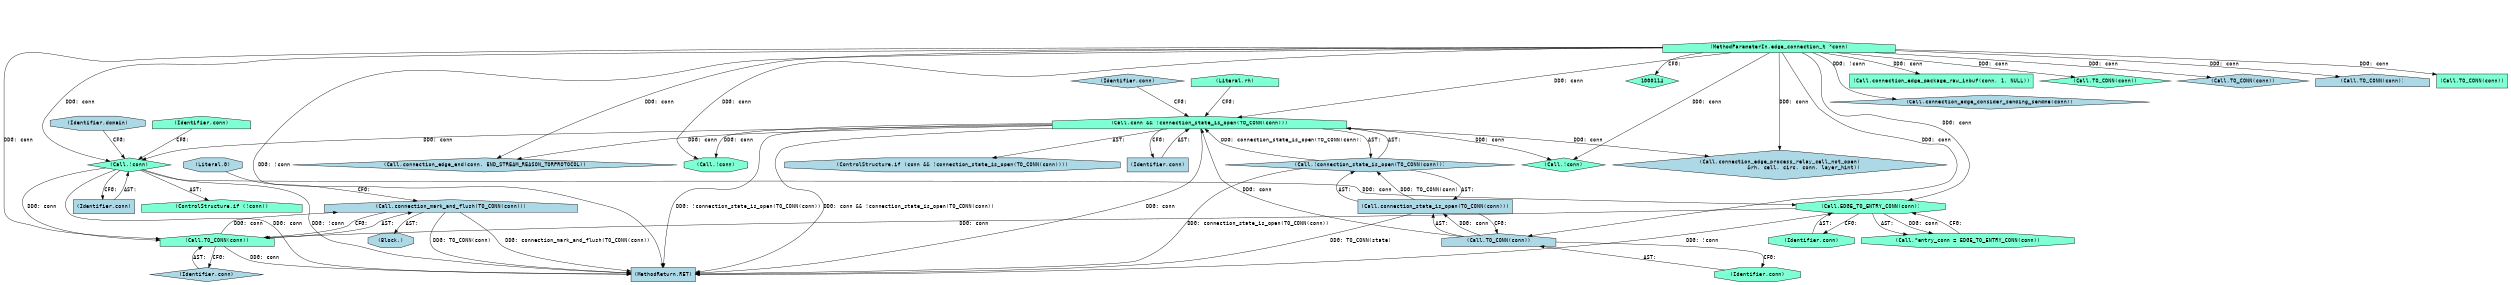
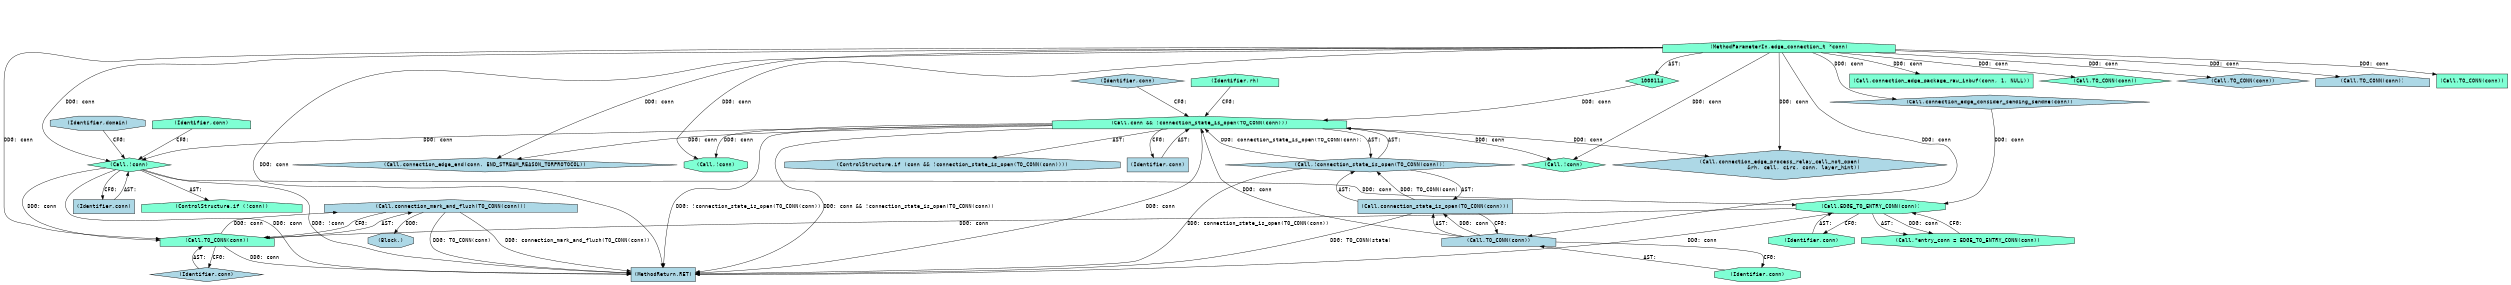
edge "(MethodParameterIn,edge_connection_t *conn)" -> "1000114": label "CFG: " -> "AST: "
edge "(MethodParameterIn,edge_connection_t *conn)" -> "(Call,connection_edge_consider_sending_sendme(conn))": label "DDG: !conn" -> "DDG: conn"
node "(Literal,rh)": label "(Literal,rh)" -> "(Identifier,rh)"
edge "(MethodParameterIn,edge_connection_t *conn)" -> "(Call,conn && !connection_state_is_open(TO_CONN(conn)))": now "1000114" -> "(Call,conn && !connection_state_is_open(TO_CONN(conn)))"
edge "(MethodParameterIn,edge_connection_t *conn)" -> "(Call,EDGE_TO_ENTRY_CONN(conn))": now "(Call,connection_edge_consider_sending_sendme(conn))" -> "(Call,EDGE_TO_ENTRY_CONN(conn))"
node "(Literal,0)": removed
edge "(MethodParameterIn,edge_connection_t *conn)" -> "(MethodReturn,RET)": label "DDG: !conn" -> "DDG: conn"
edge "(Call,connection_mark_and_flush(TO_CONN(conn)))" -> "(Block,)": label "AST: " -> "DDG: "
edge "(Call,EDGE_TO_ENTRY_CONN(conn))" -> "(MethodReturn,RET)": label "DDG: !conn" -> "DDG: conn"
